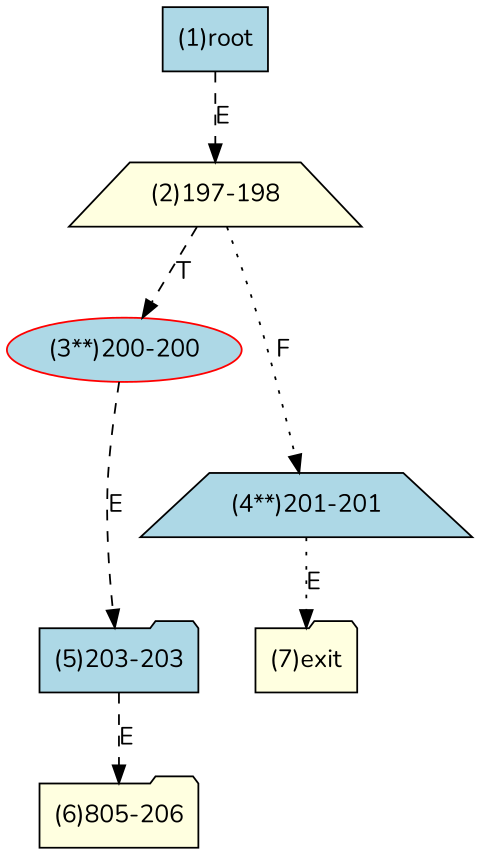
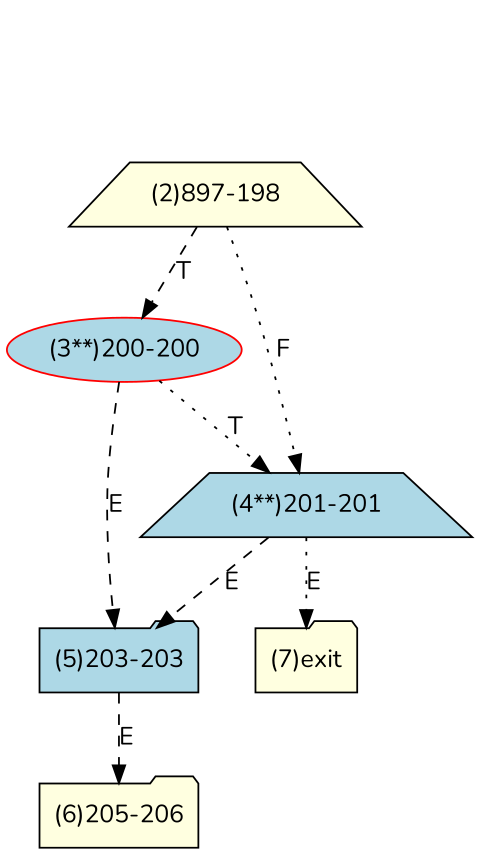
node "(1)root": removed
node "(2)197-198": label "(2)197-198" -> "(2)897-198"
edge "(3**)200-200" -> "(4**)201-201": added, label "T"
edge "(4**)201-201" -> "(5)203-203": added, label "E"
node "(6)805-206": label "(6)805-206" -> "(6)205-206"
